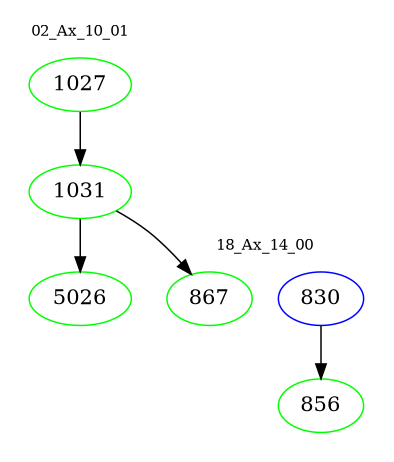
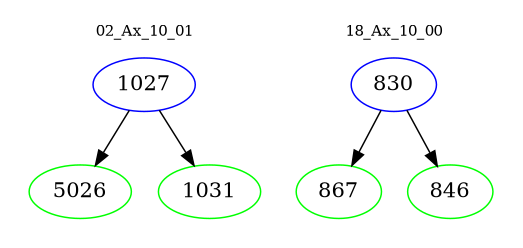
node "1027": color green -> blue
edge "1031" -> "5026": now "1027" -> "5026"
edge "1031" -> "867": now "830" -> "867"
cluster "18_Ax_14_00": label "18_Ax_14_00" -> "18_Ax_10_00"
node "856": label "856" -> "846"
